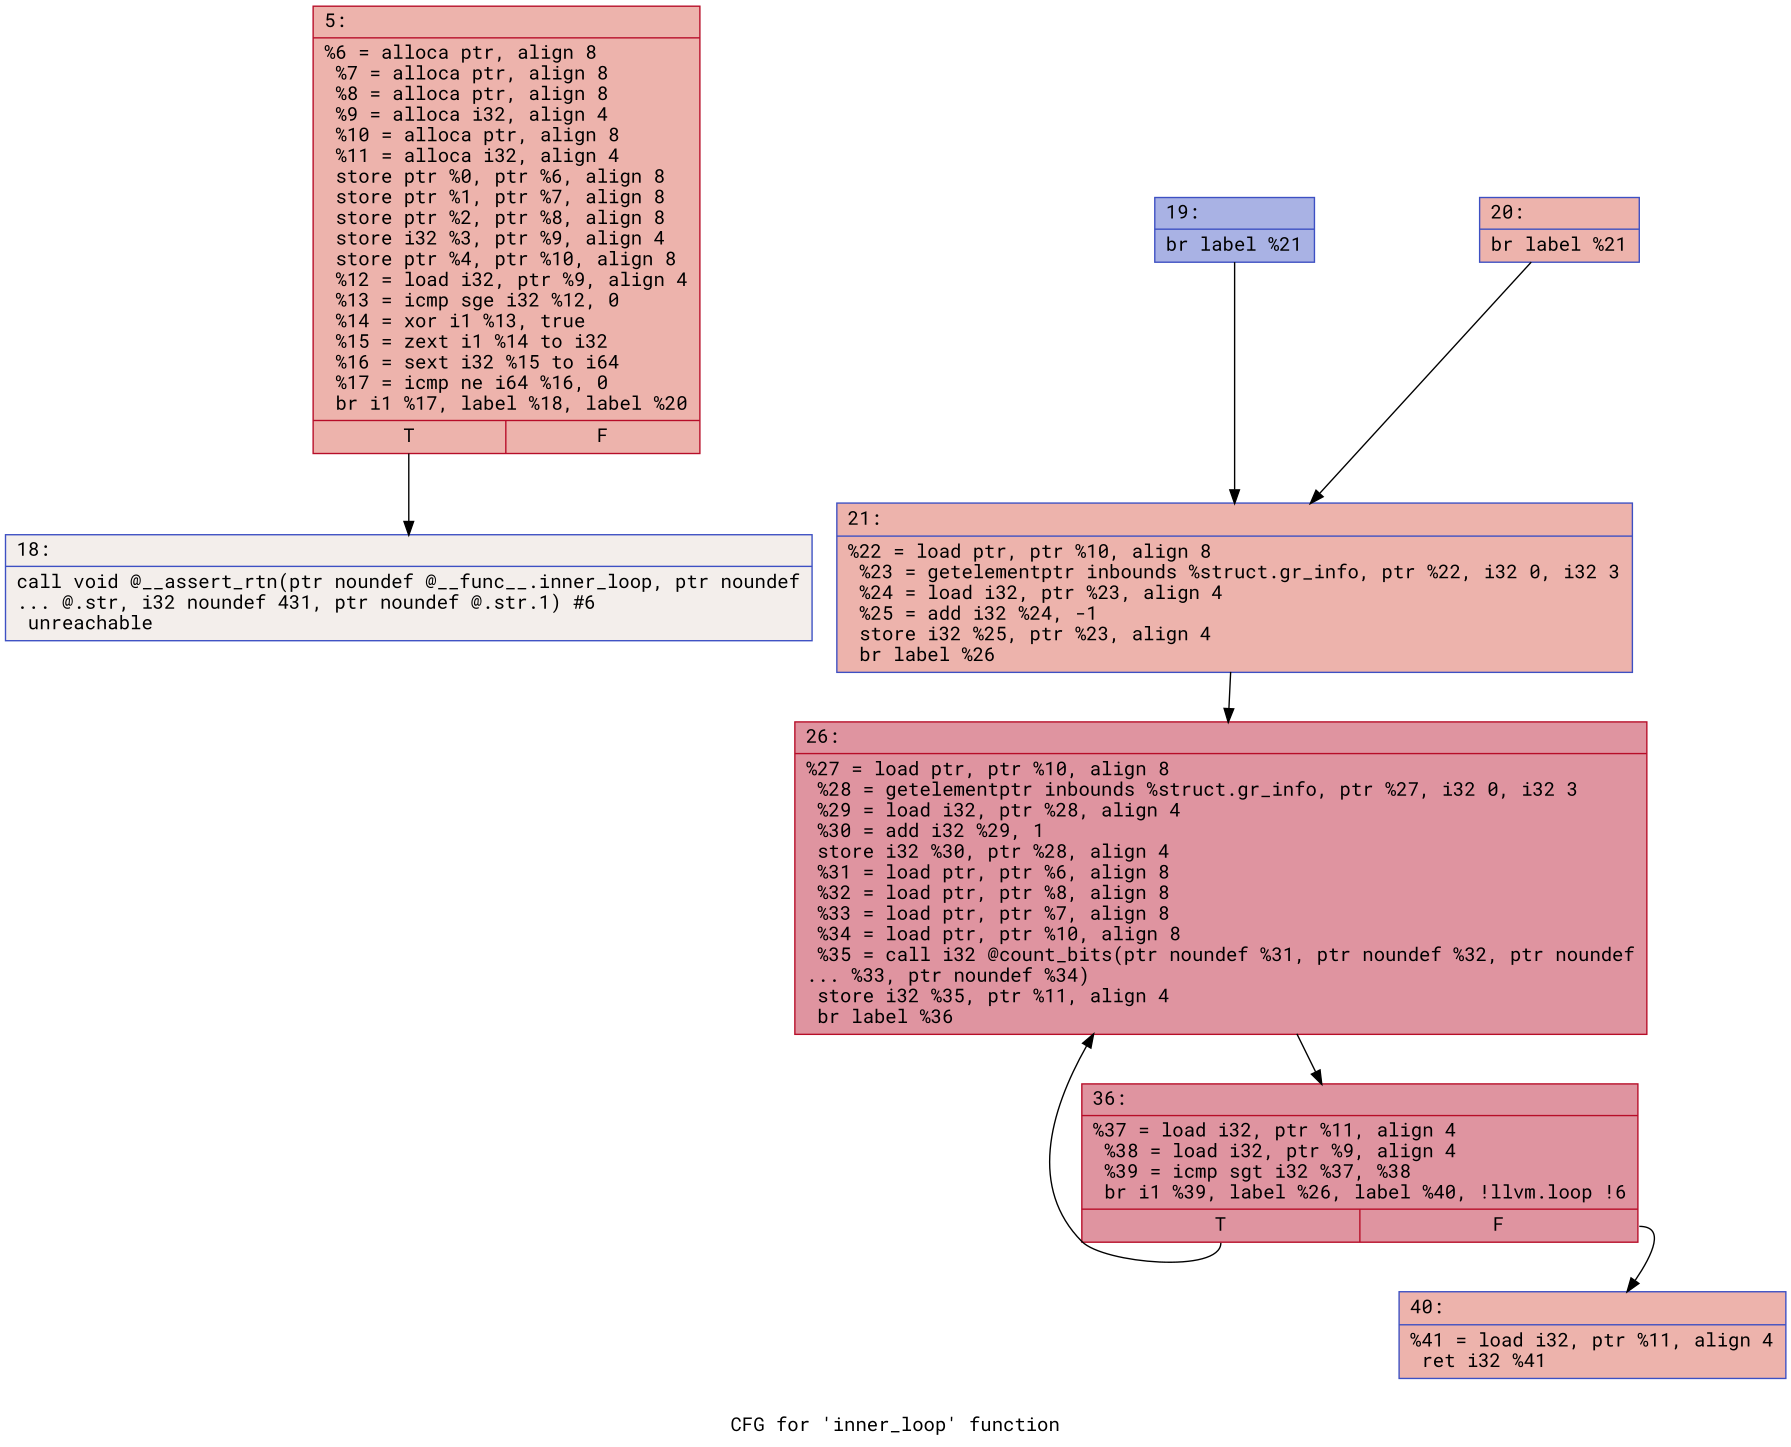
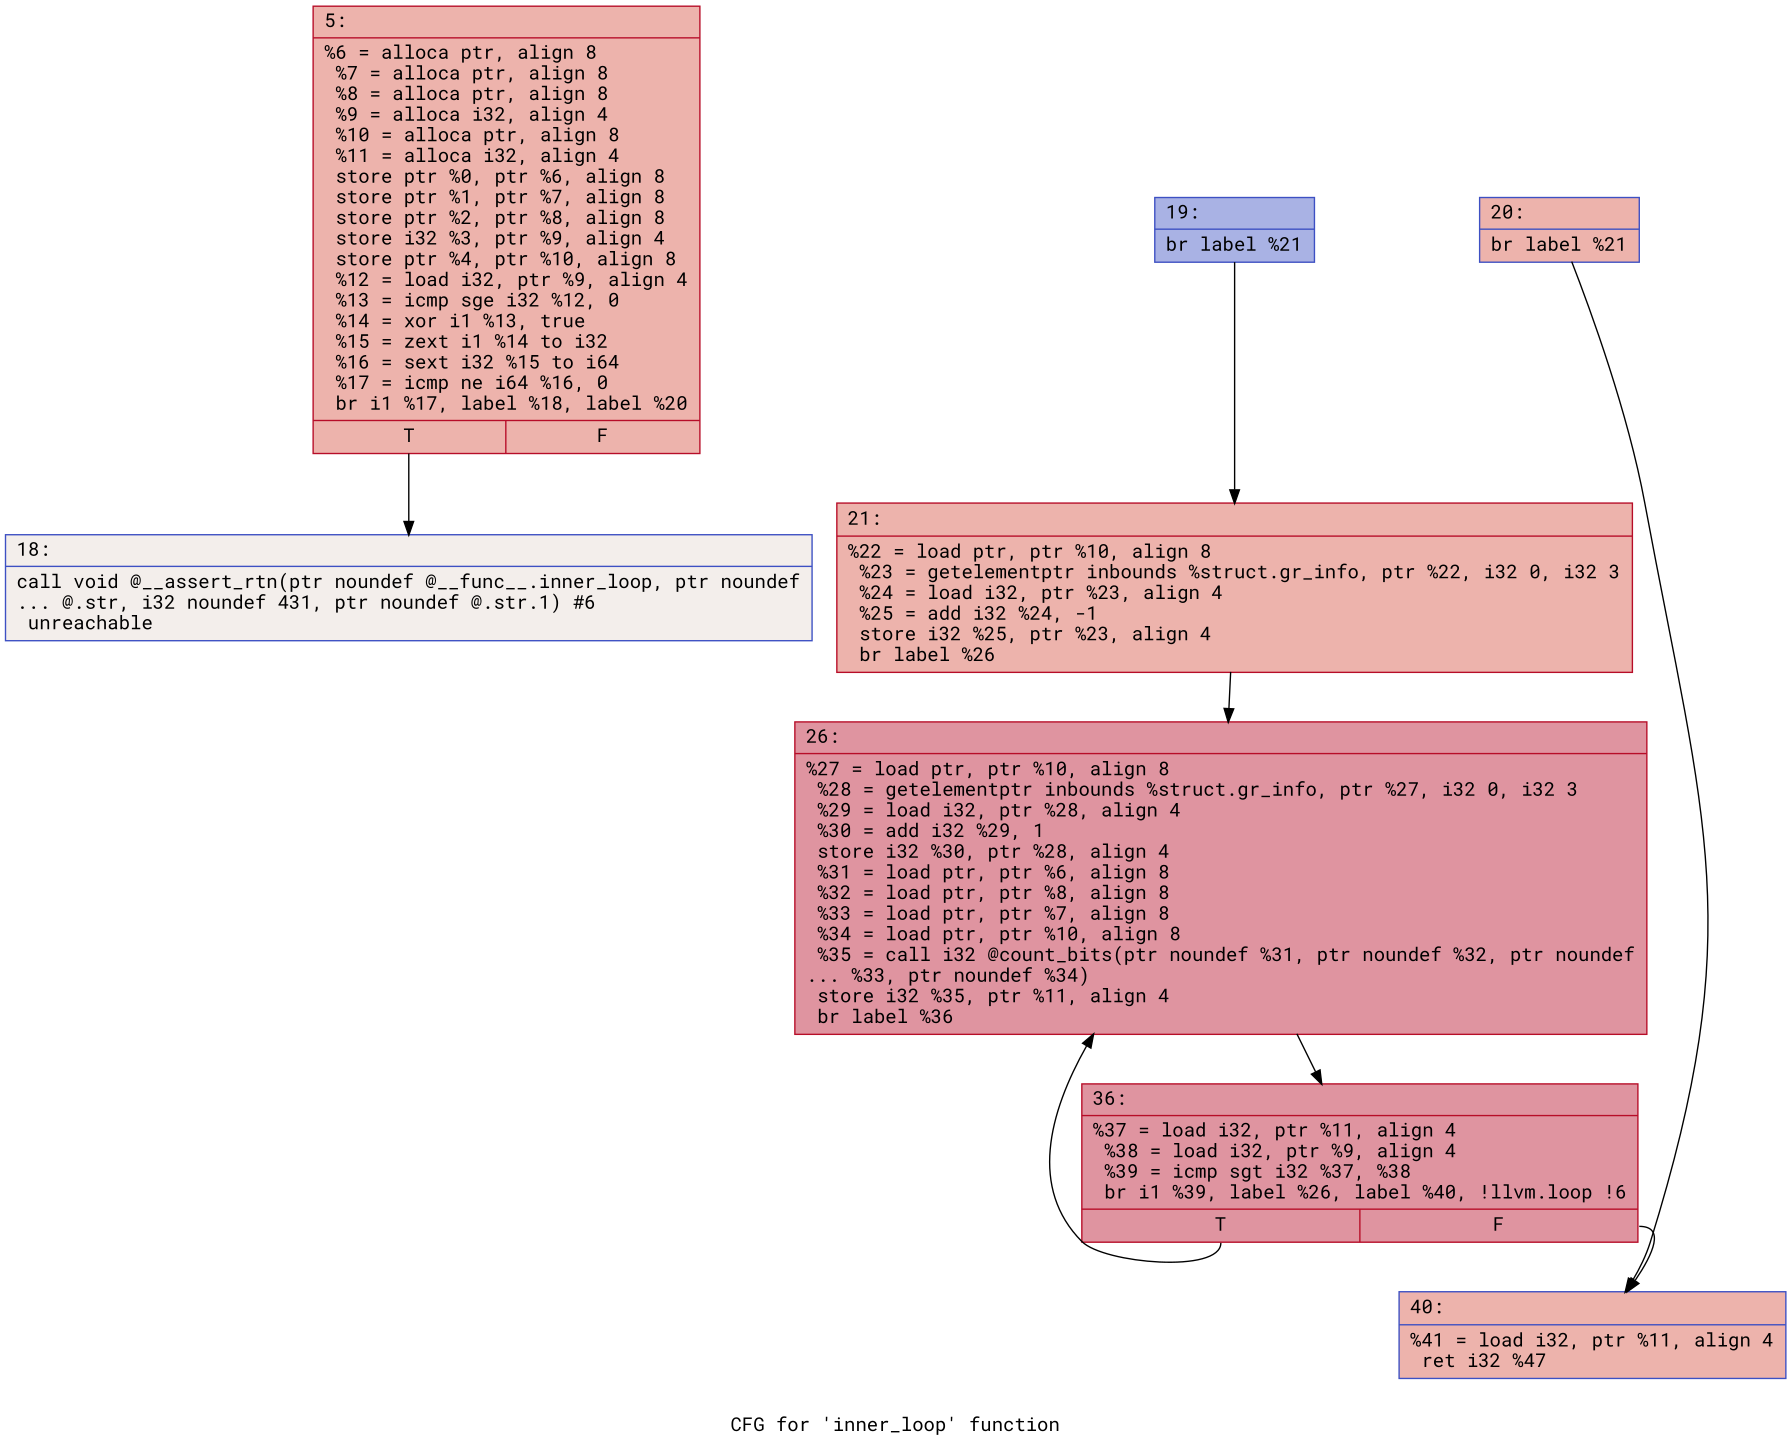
edge "20:" -> "21:": now "20:" -> "40:"
node "21:": color #3d50c3ff -> #b70d28ff
node "40:": text "ret i32 %41" -> "ret i32 %47"
